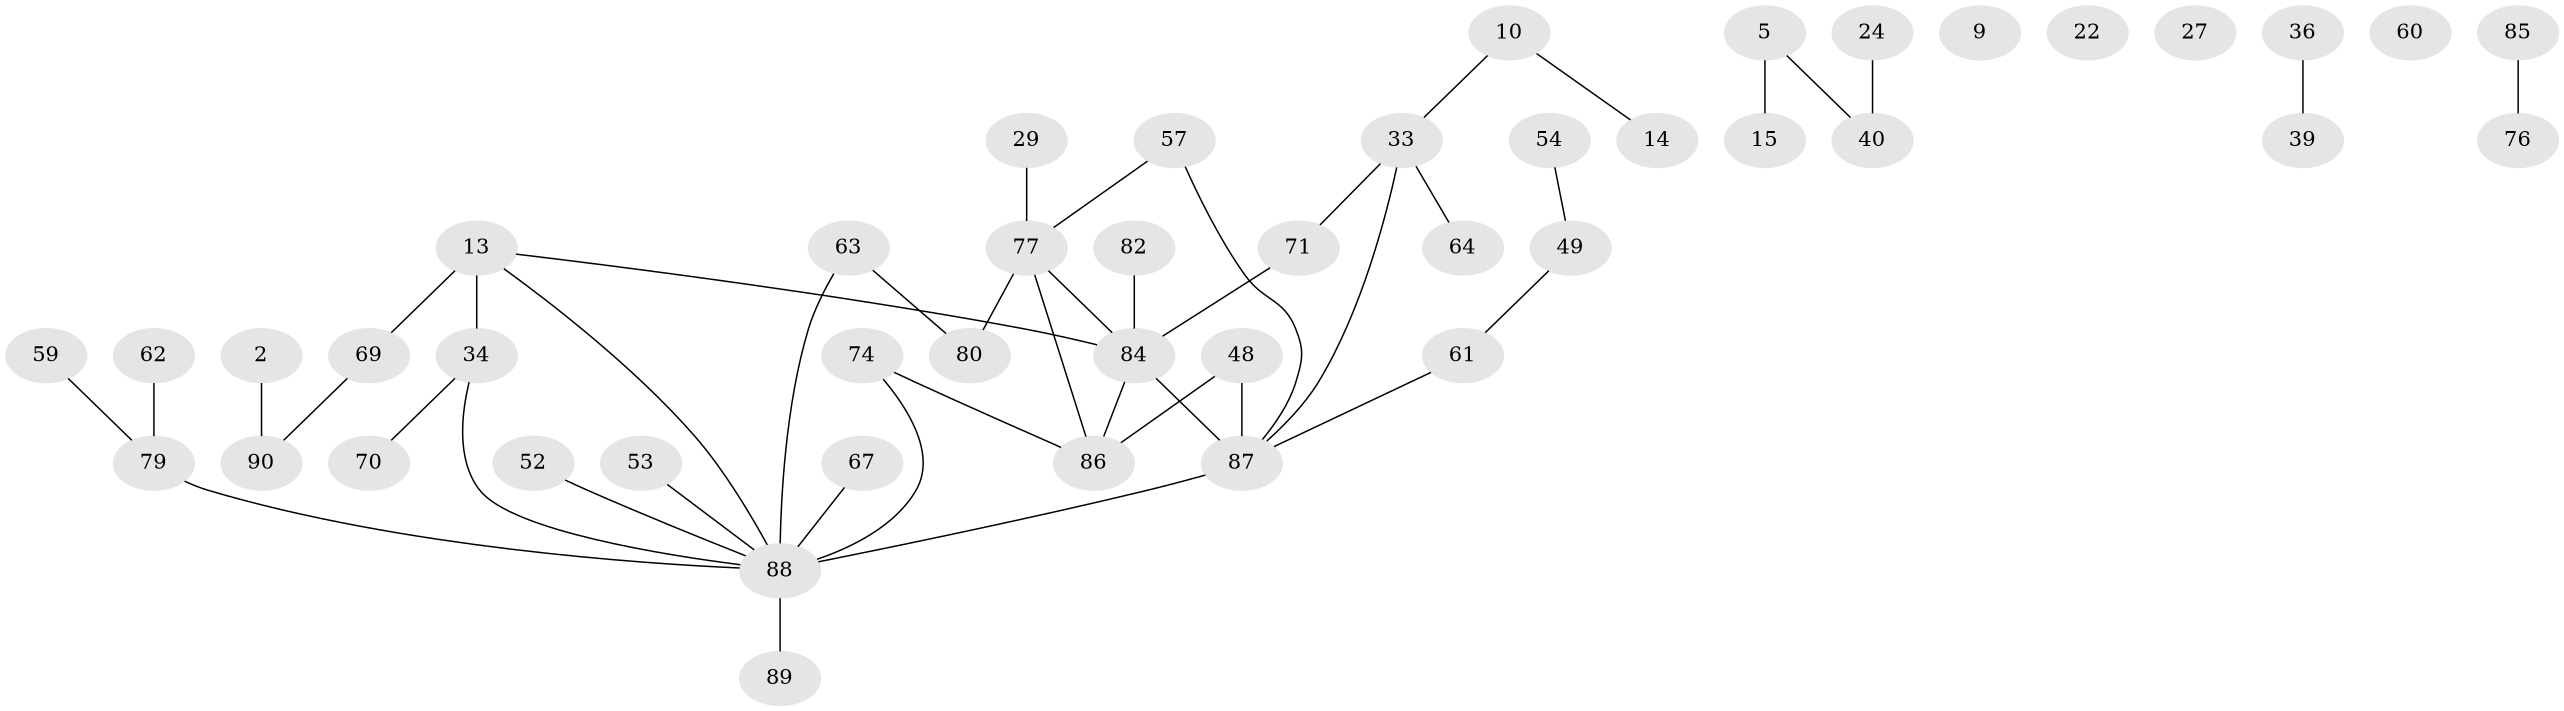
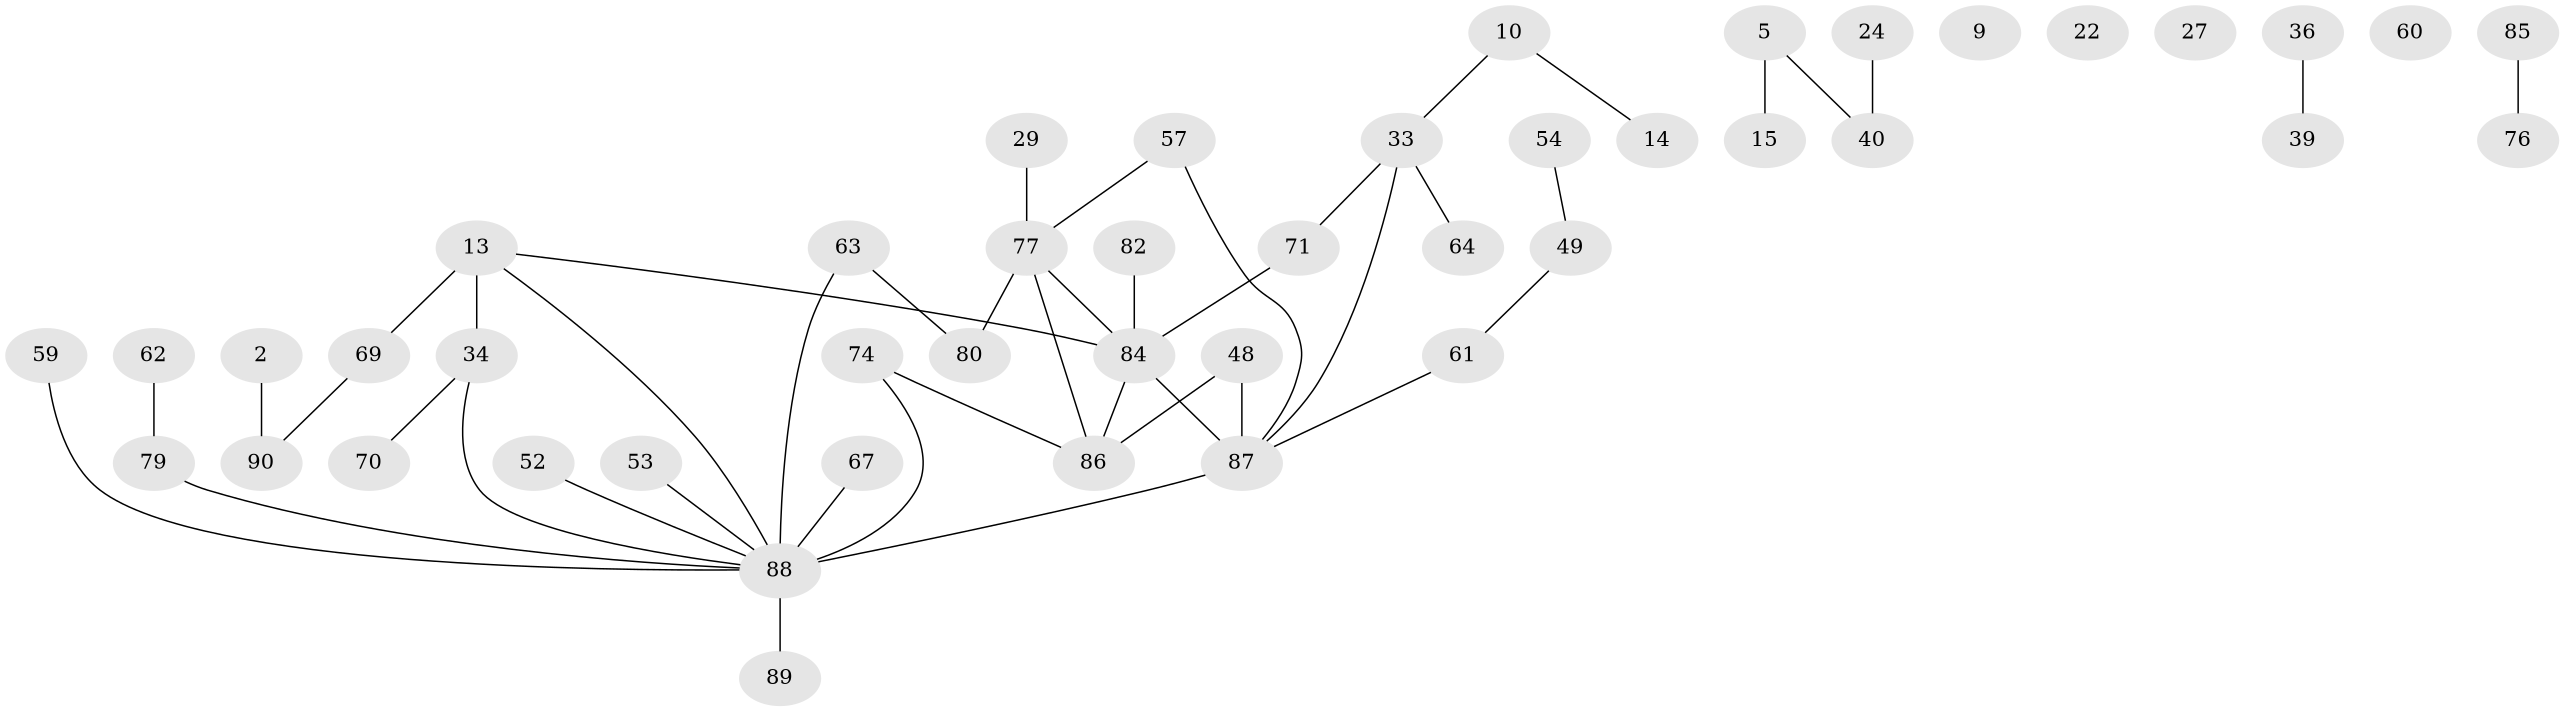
edge "59" -- "79": now "59" -- "88"
